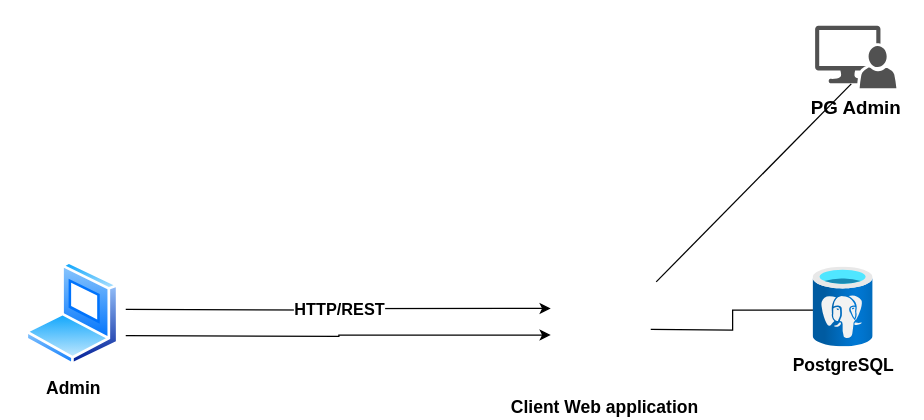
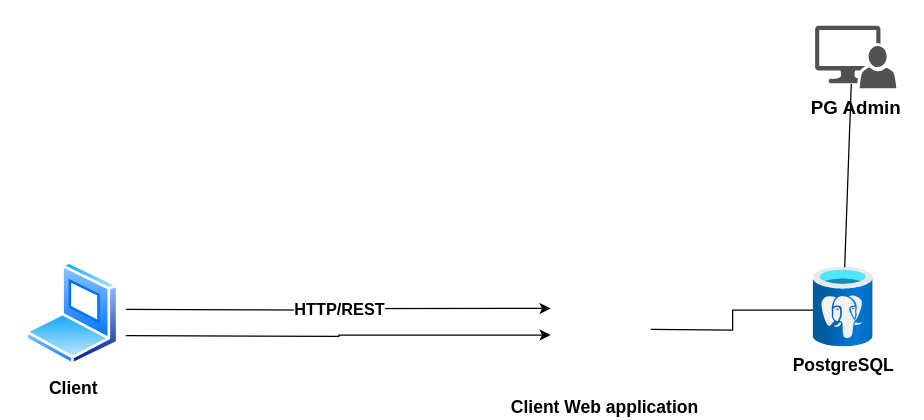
edge "PG Admin" -- "Client Web application": now "PG Admin" -- "PostgreSQL"
node "Admin": label "Admin" -> "Client"
